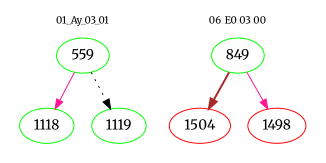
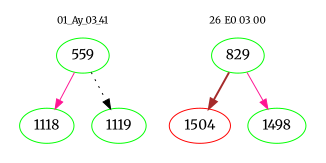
cluster "01_Ay_03_01": label "01_Ay_03_01" -> "01_Ay_03_41"
cluster "06_E0_03_00": label "06_E0_03_00" -> "26_E0_03_00"
node "849": label "849" -> "829"
node "1498": color red -> green
